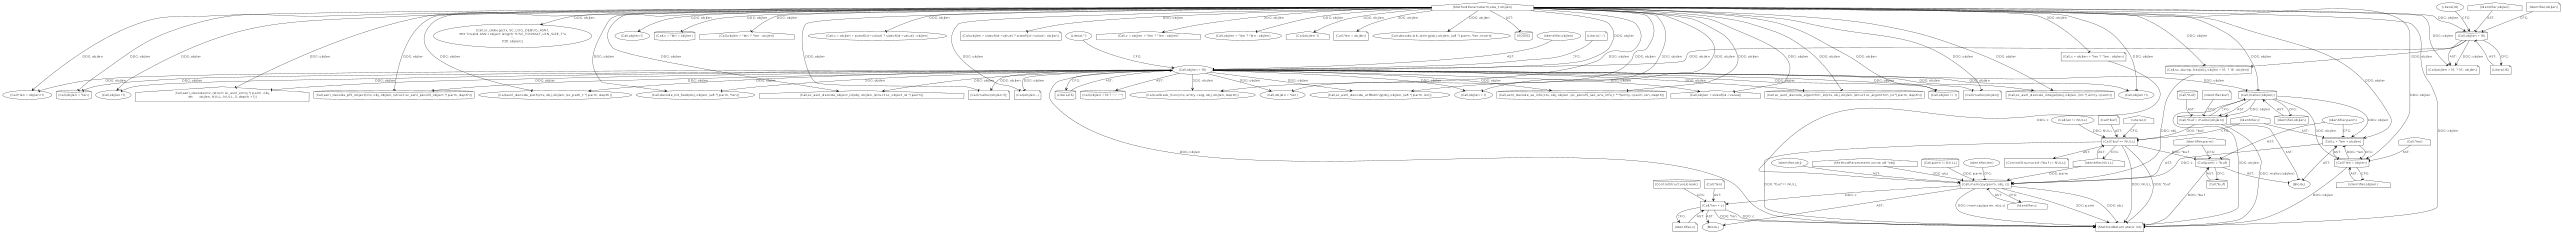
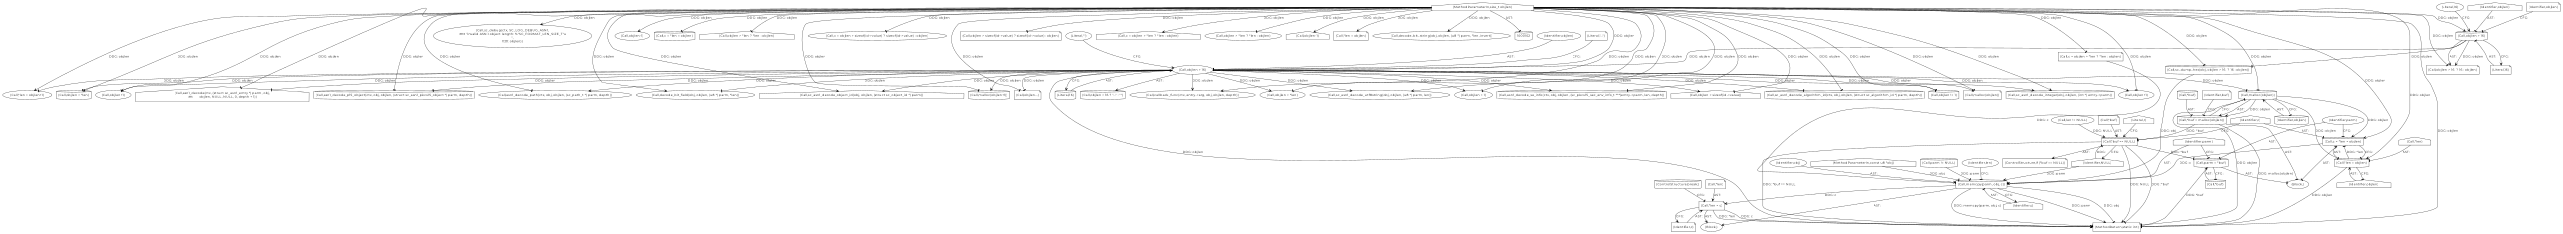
node "(Call,malloc(objlen+1))": shape note -> cylinder
edge "(Identifier,NULL)" -> "(Call,*buf == NULL)": label "AST: " -> "DDG: "
